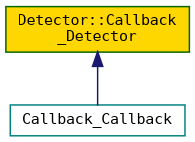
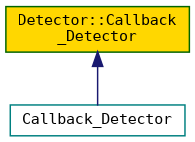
node "Callback_Callback": label "Callback_Callback" -> "Callback_Detector"
